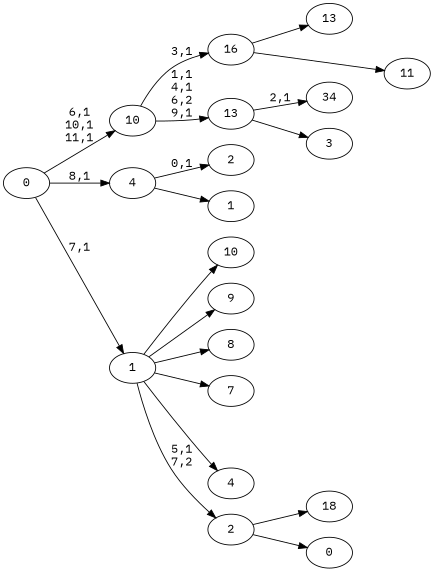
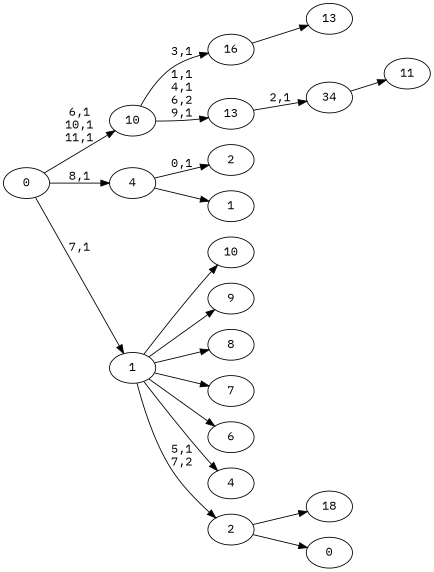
edge "16" -> "11": now "34" -> "11"
node "3": removed
node "6": added
